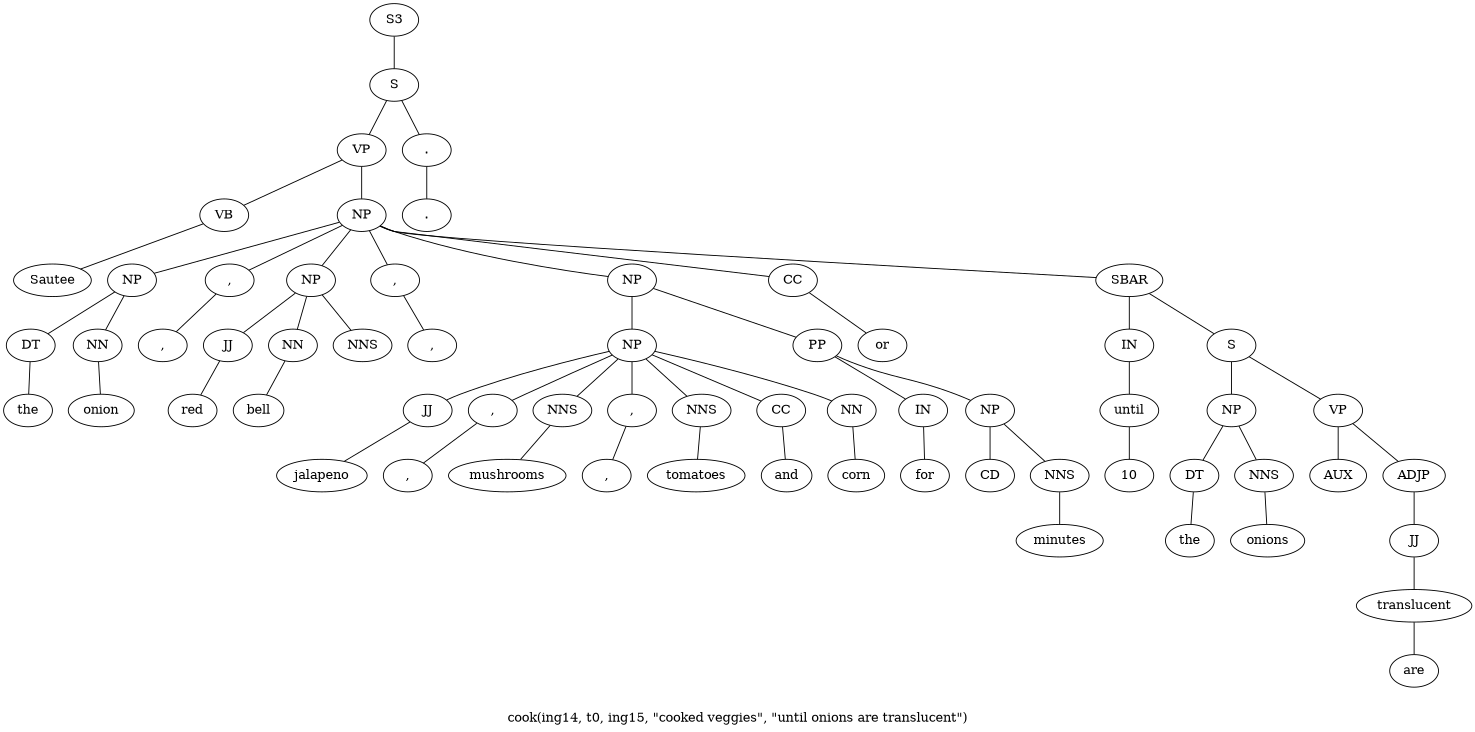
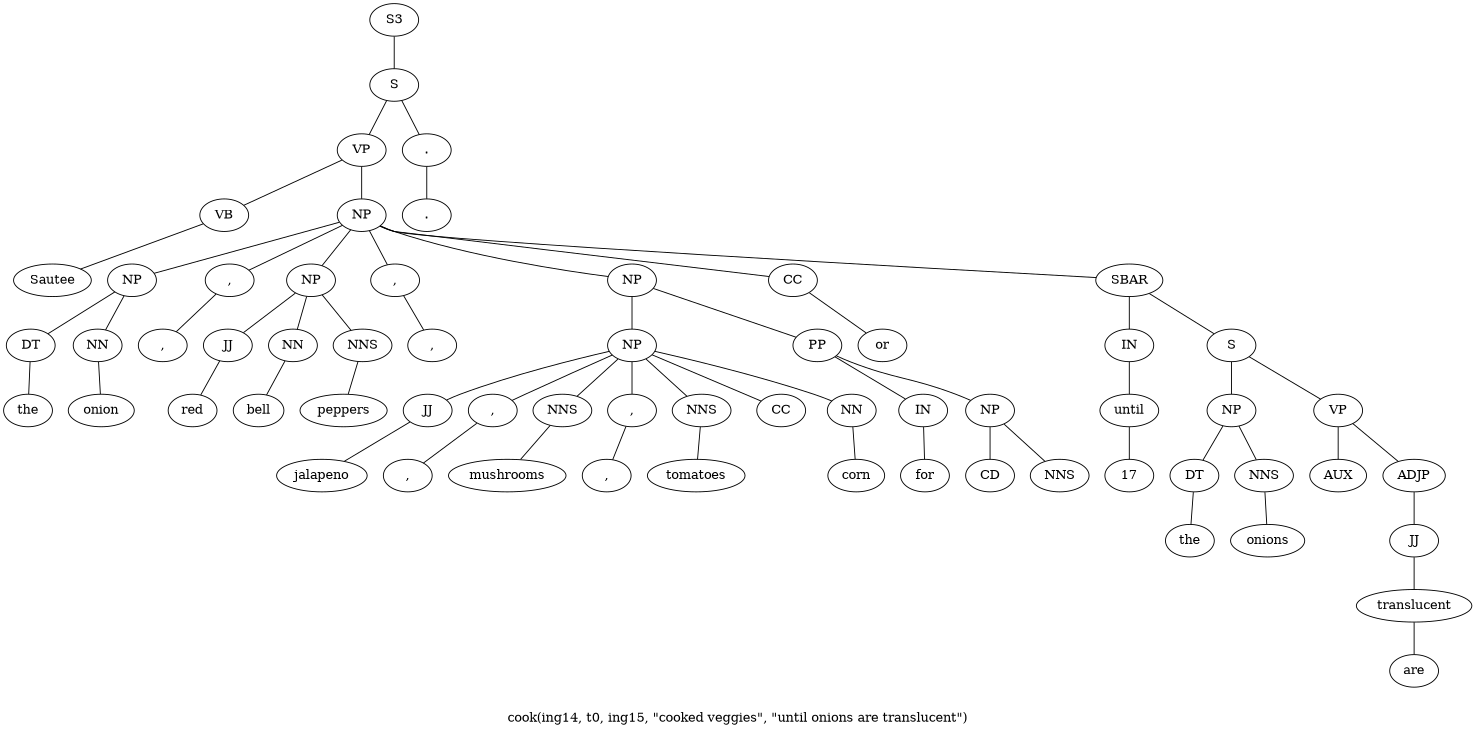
node "peppers": added
node "and": removed
node "10": label "10" -> "17"
node "minutes": removed
